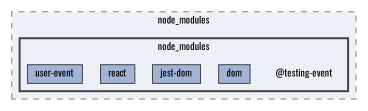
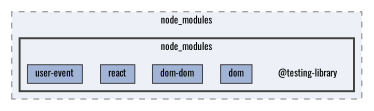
node "jest-dom": label "jest-dom" -> "dom-dom"
node "@testing-event": label "@testing-event" -> "@testing-library"
